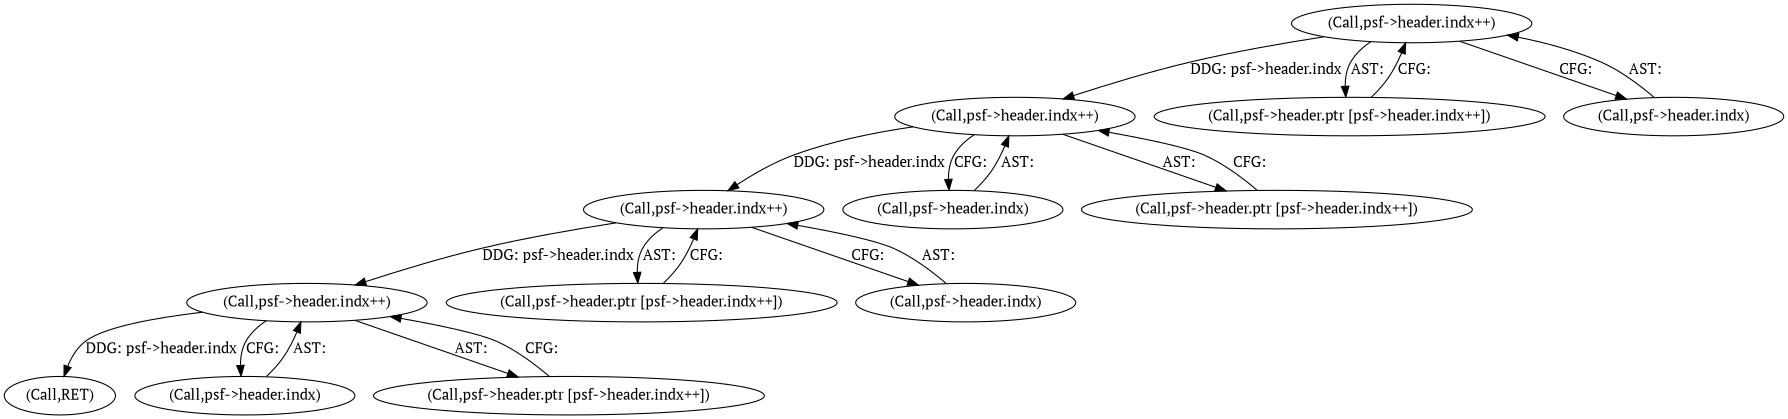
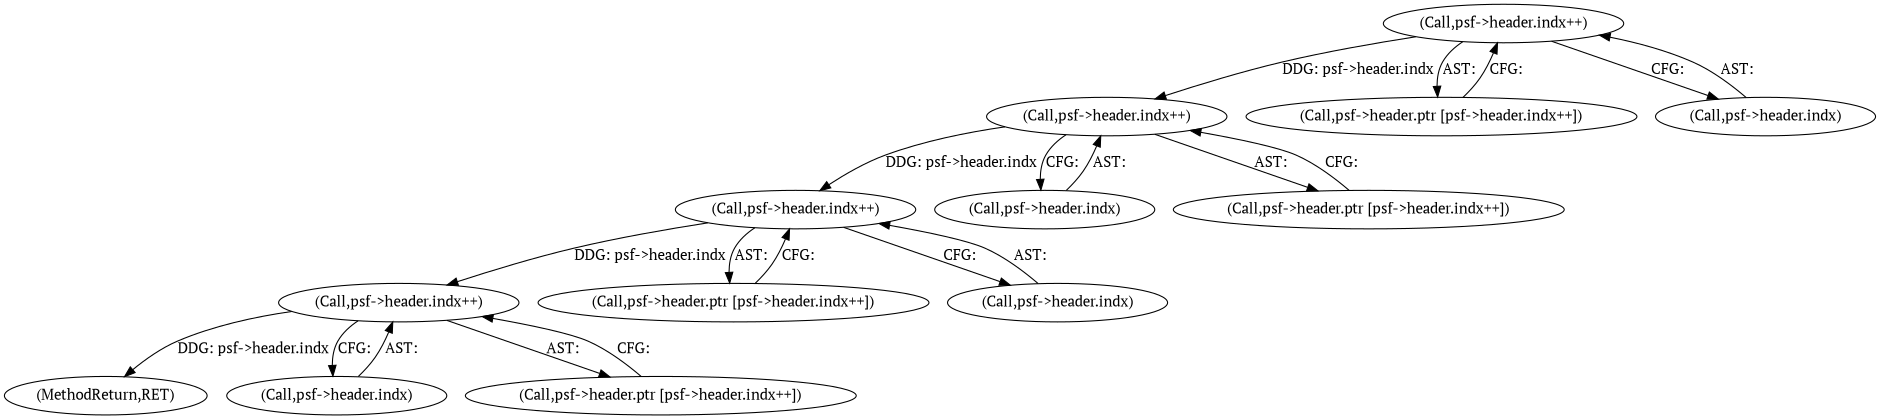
node "(Call,RET)": label "(Call,RET)" -> "(MethodReturn,RET)"
